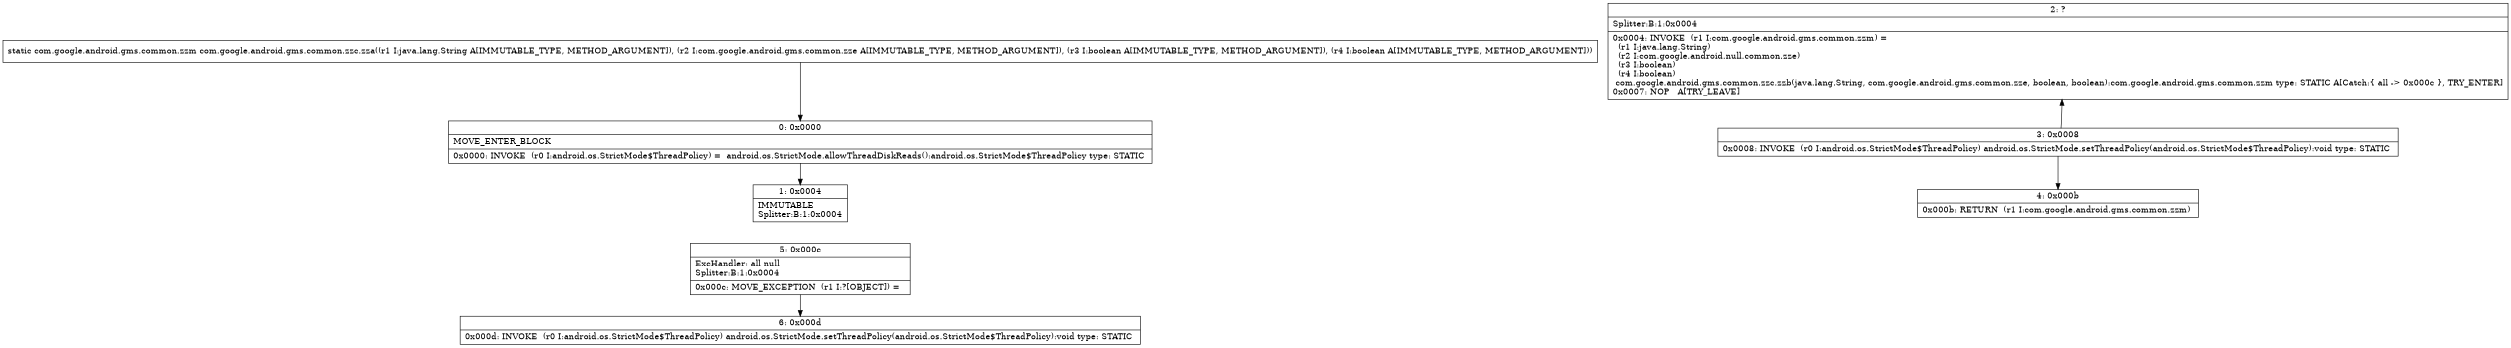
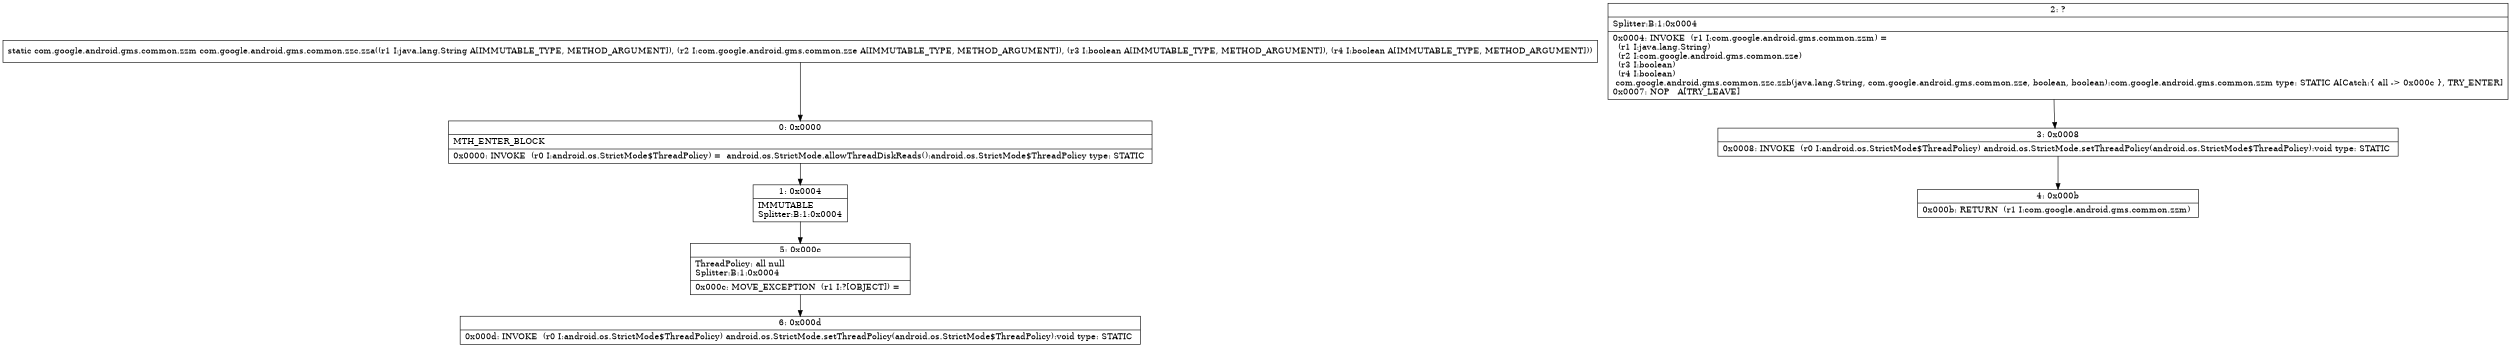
node "2: ?": text "(r2 I:com.google.android.null.common.zze)" -> "(r2 I:com.google.android.gms.common.zze)"
edge "3: 0x0008" -> "2: ?": reversed
node "0: 0x0000": text "MOVE_ENTER_BLOCK" -> "MTH_ENTER_BLOCK"
edge "1: 0x0004" -> "5: 0x000c": added
node "5: 0x000c": text "ExcHandler: all null" -> "ThreadPolicy: all null"
